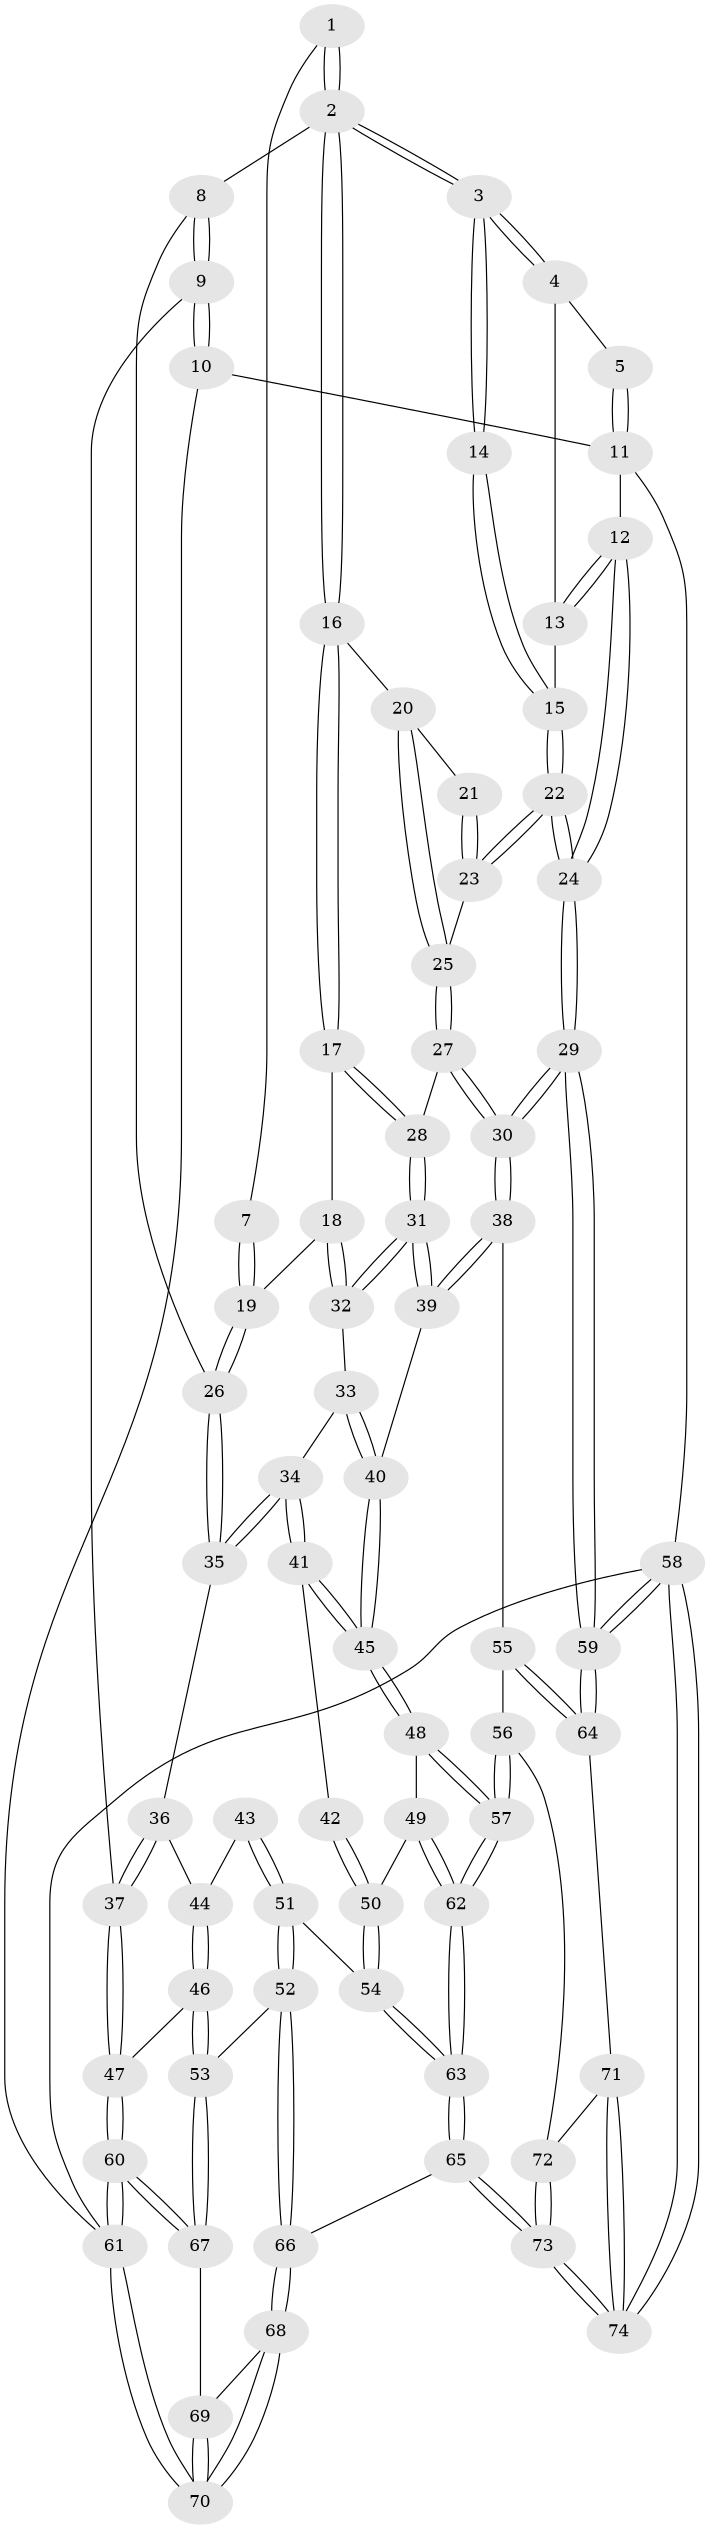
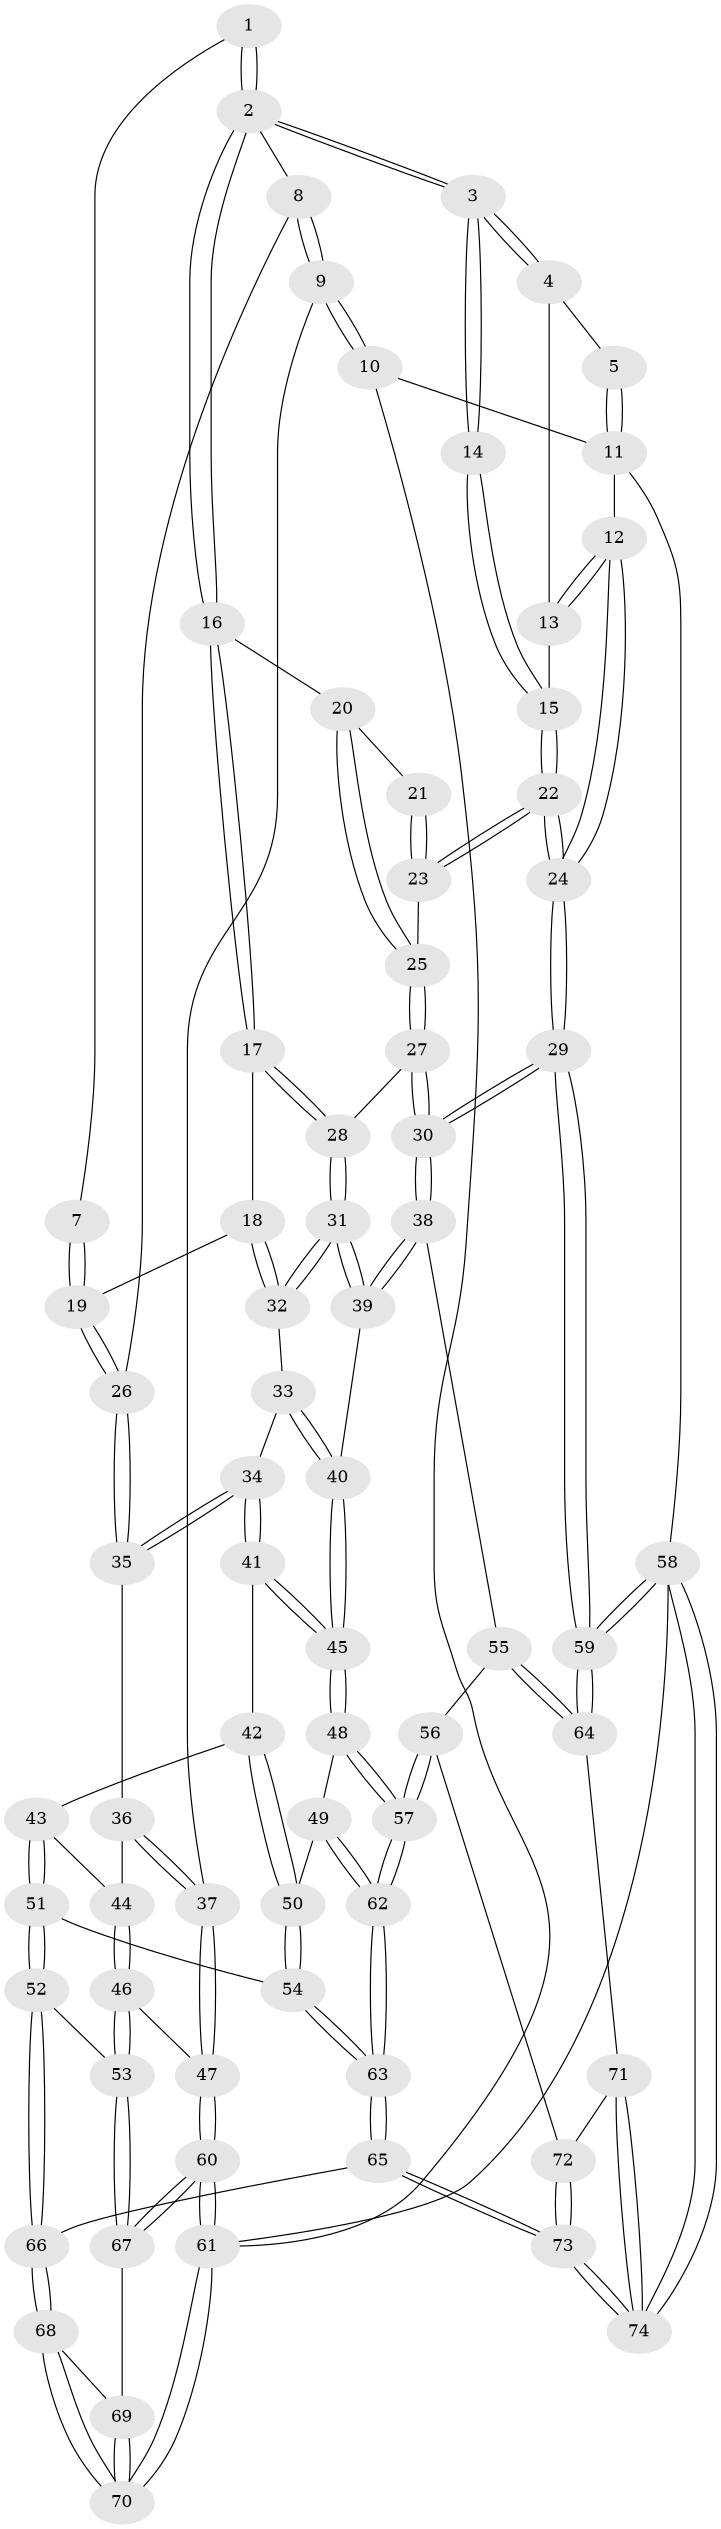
edge "42" -- "43": added
